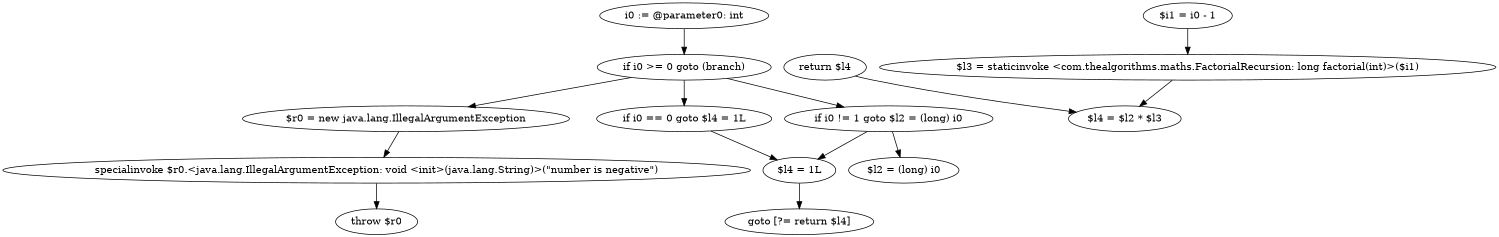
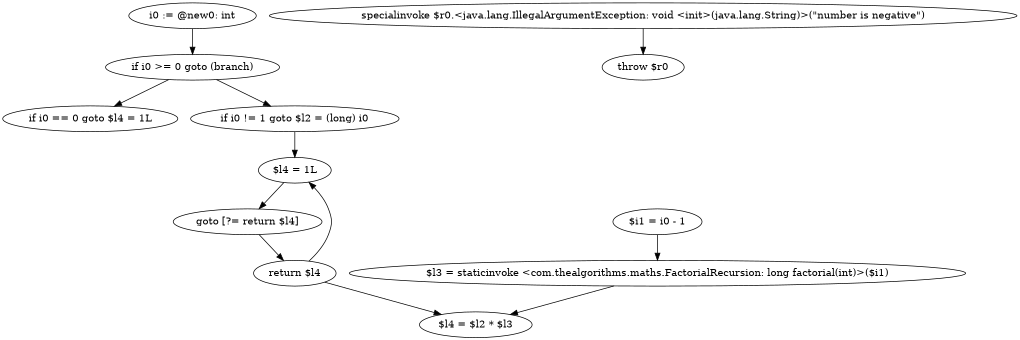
node "i0 := @parameter0: int": label "i0 := @parameter0: int" -> "i0 := @new0: int"
node "$r0 = new java.lang.IllegalArgumentException": removed
edge "if i0 == 0 goto $l4 = 1L" -> "$l4 = 1L": now "return $l4" -> "$l4 = 1L"
node "$l2 = (long) i0": removed
edge "goto [?= return $l4]" -> "return $l4": added
